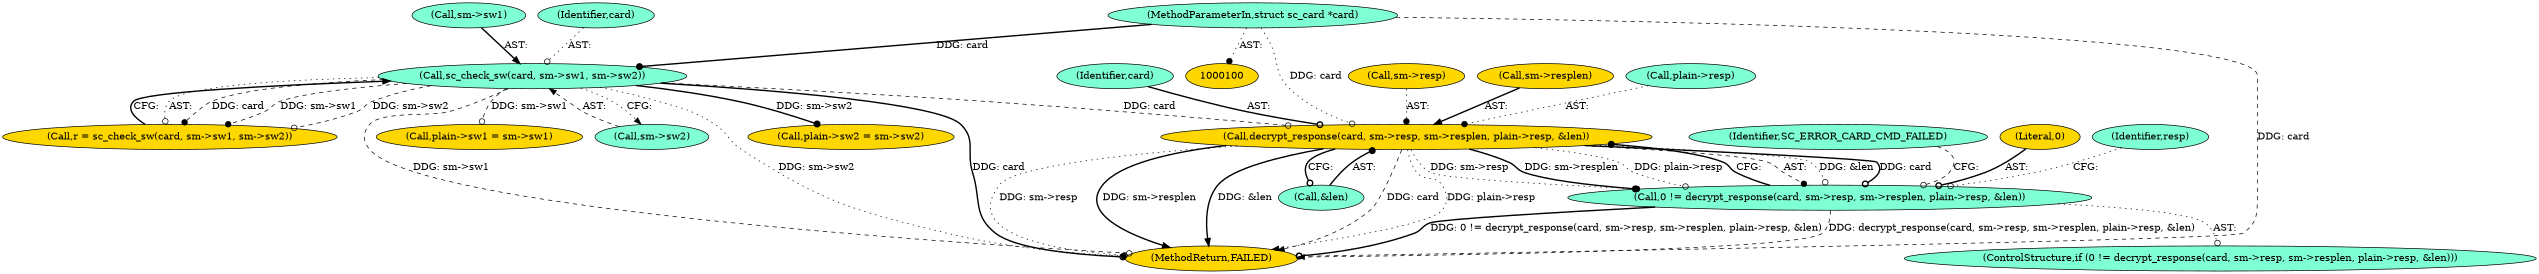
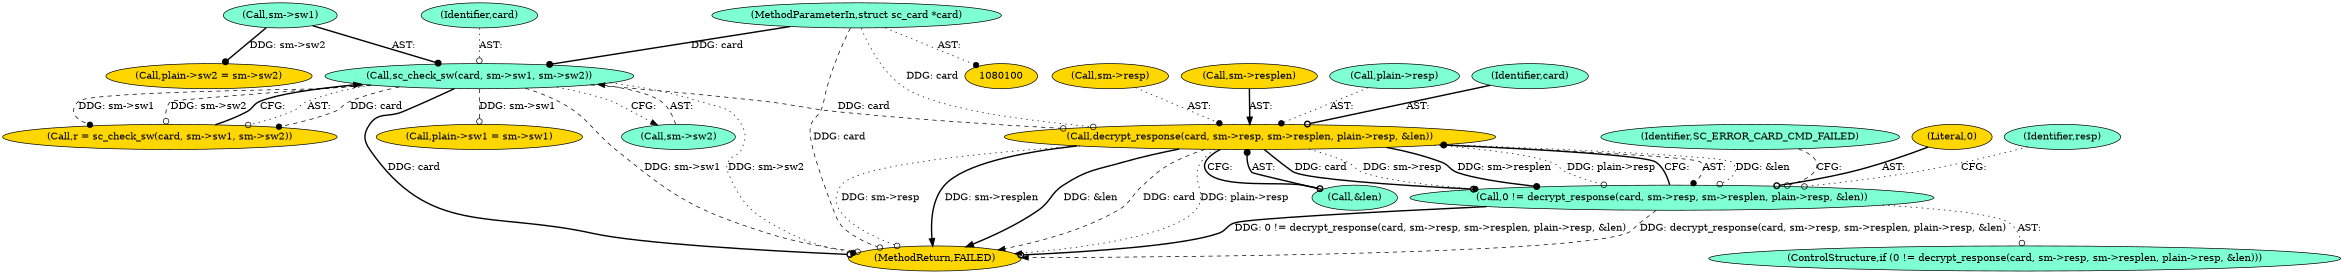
edge "(Call,sm->sw1)" -> "(Call,sc_check_sw(card, sm->sw1, sm->sw2))": arrowhead normal -> dot
node "1000100": label "1000100" -> "1080100"
edge "(Call,sc_check_sw(card, sm->sw1, sm->sw2))" -> "(Call,plain->sw2 = sm->sw2)": now "(Call,sm->sw1)" -> "(Call,plain->sw2 = sm->sw2)"
